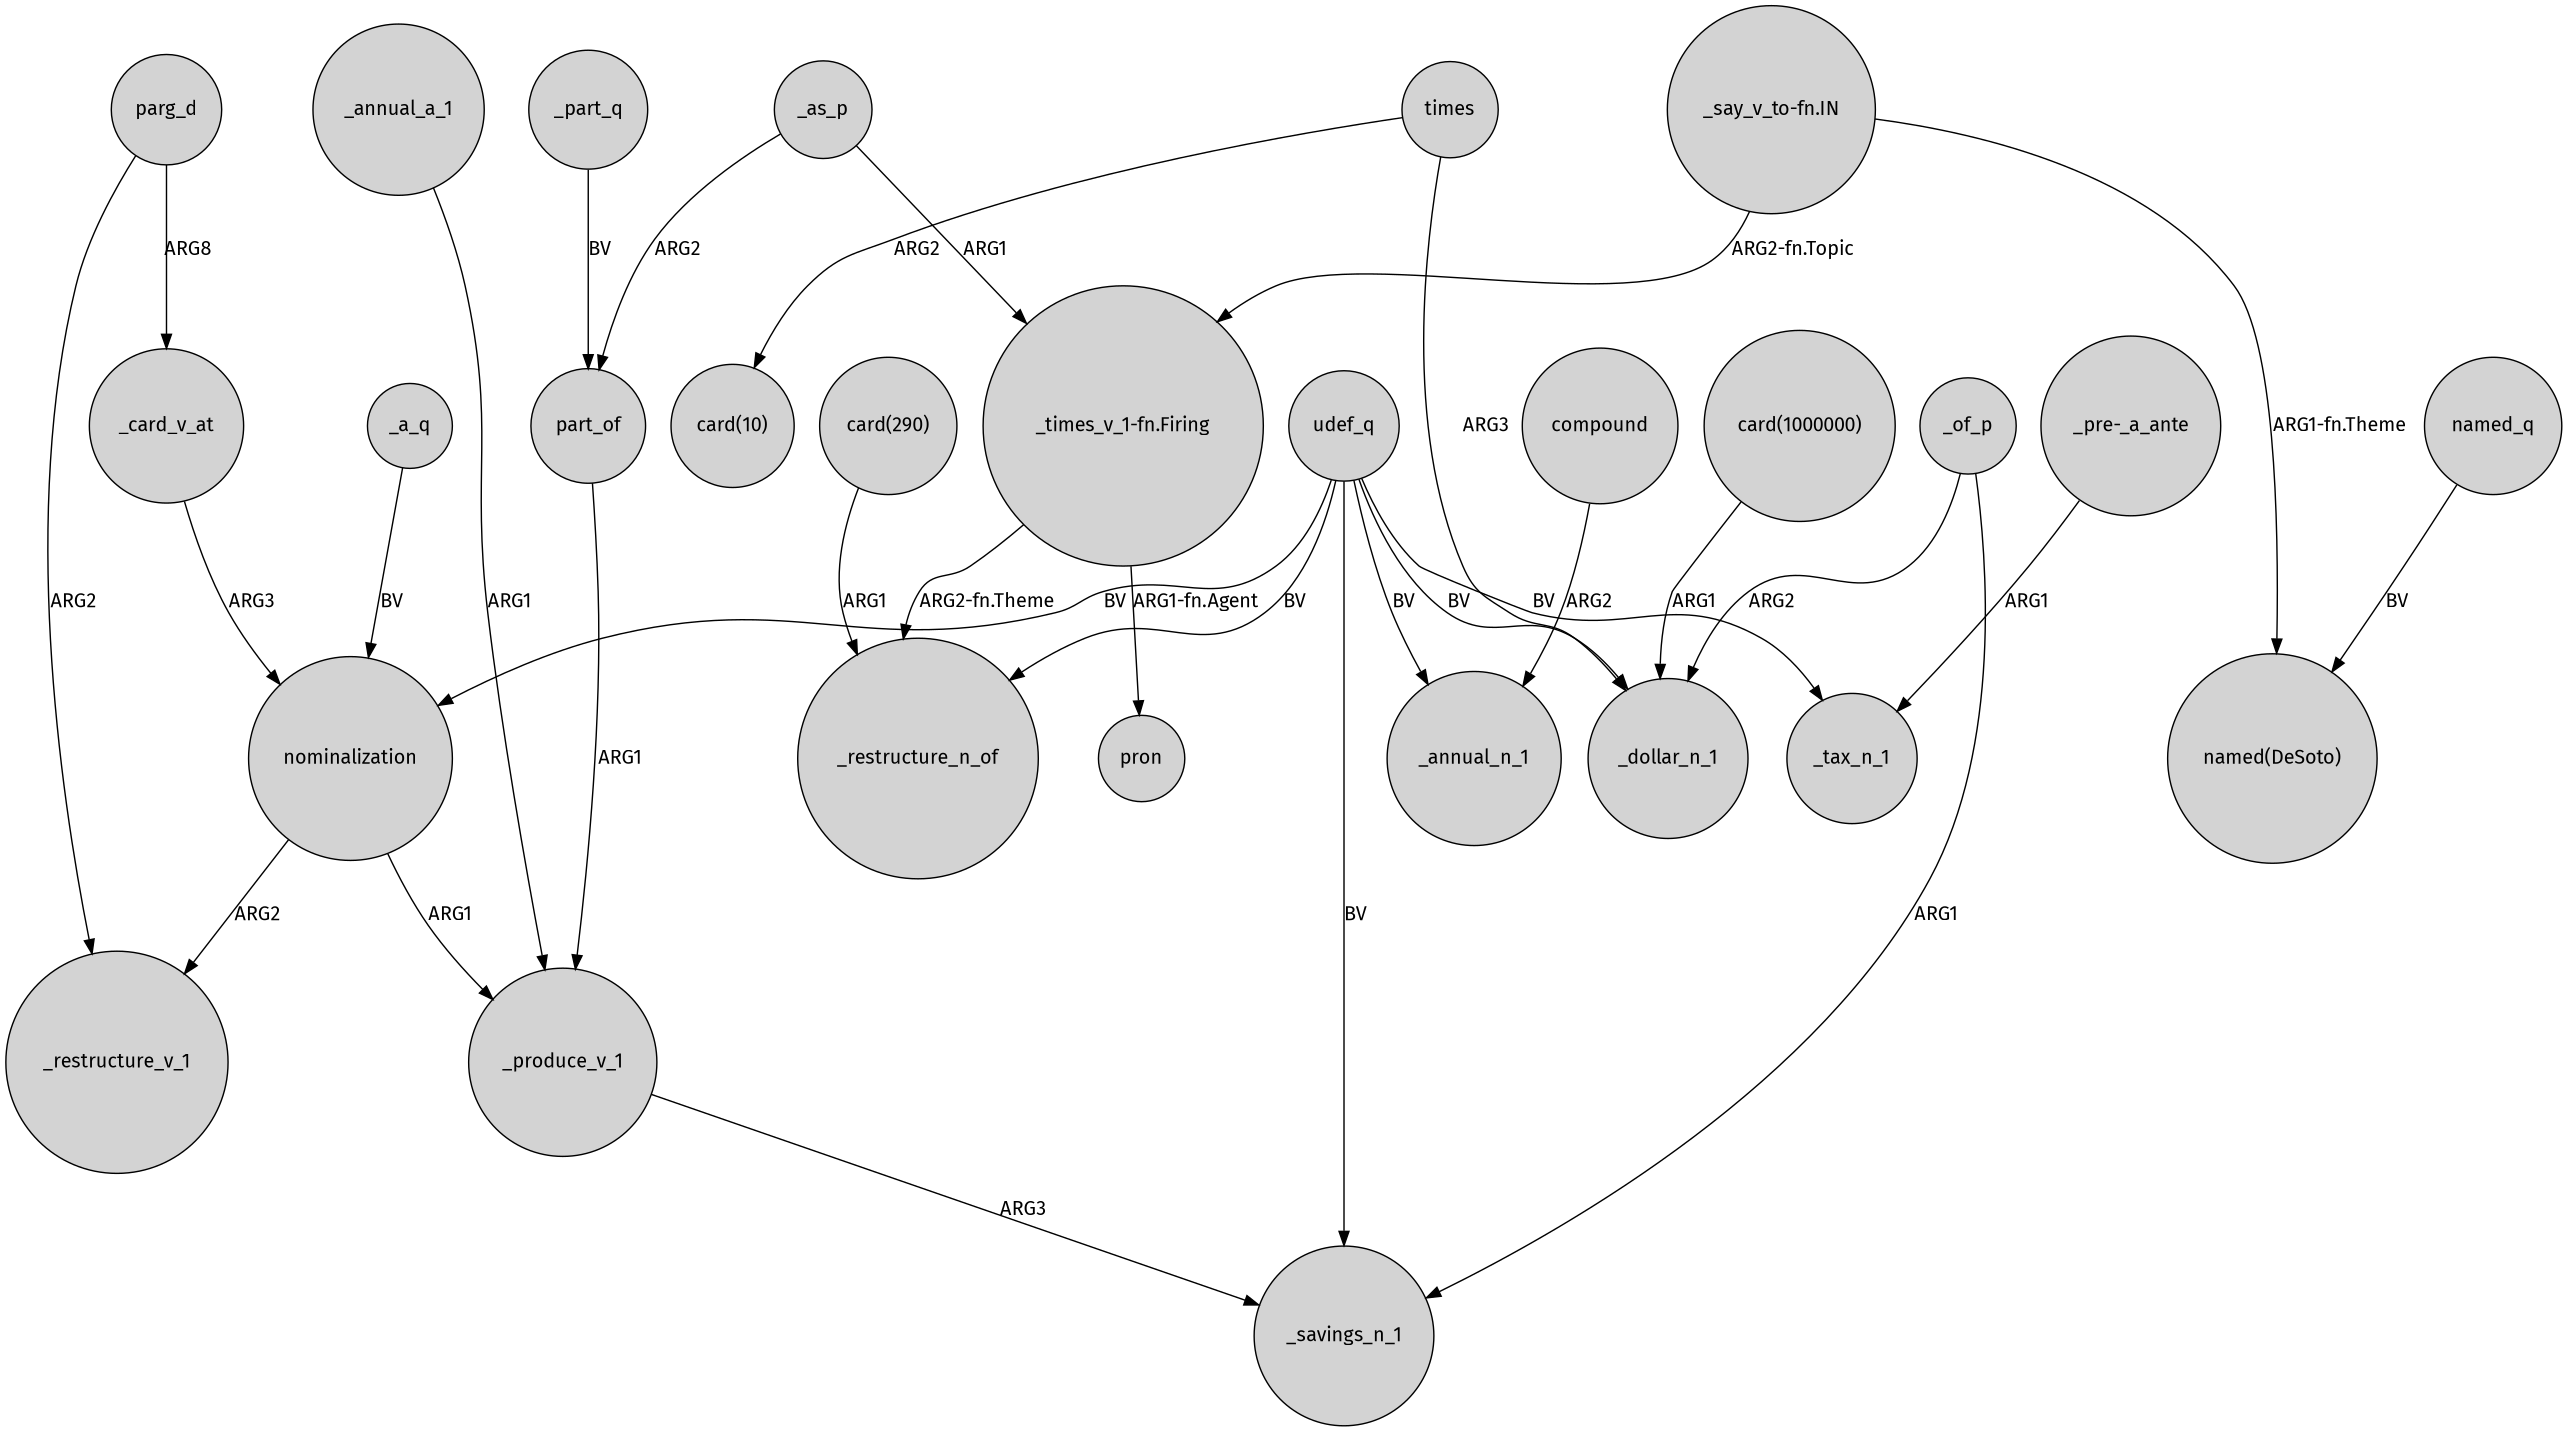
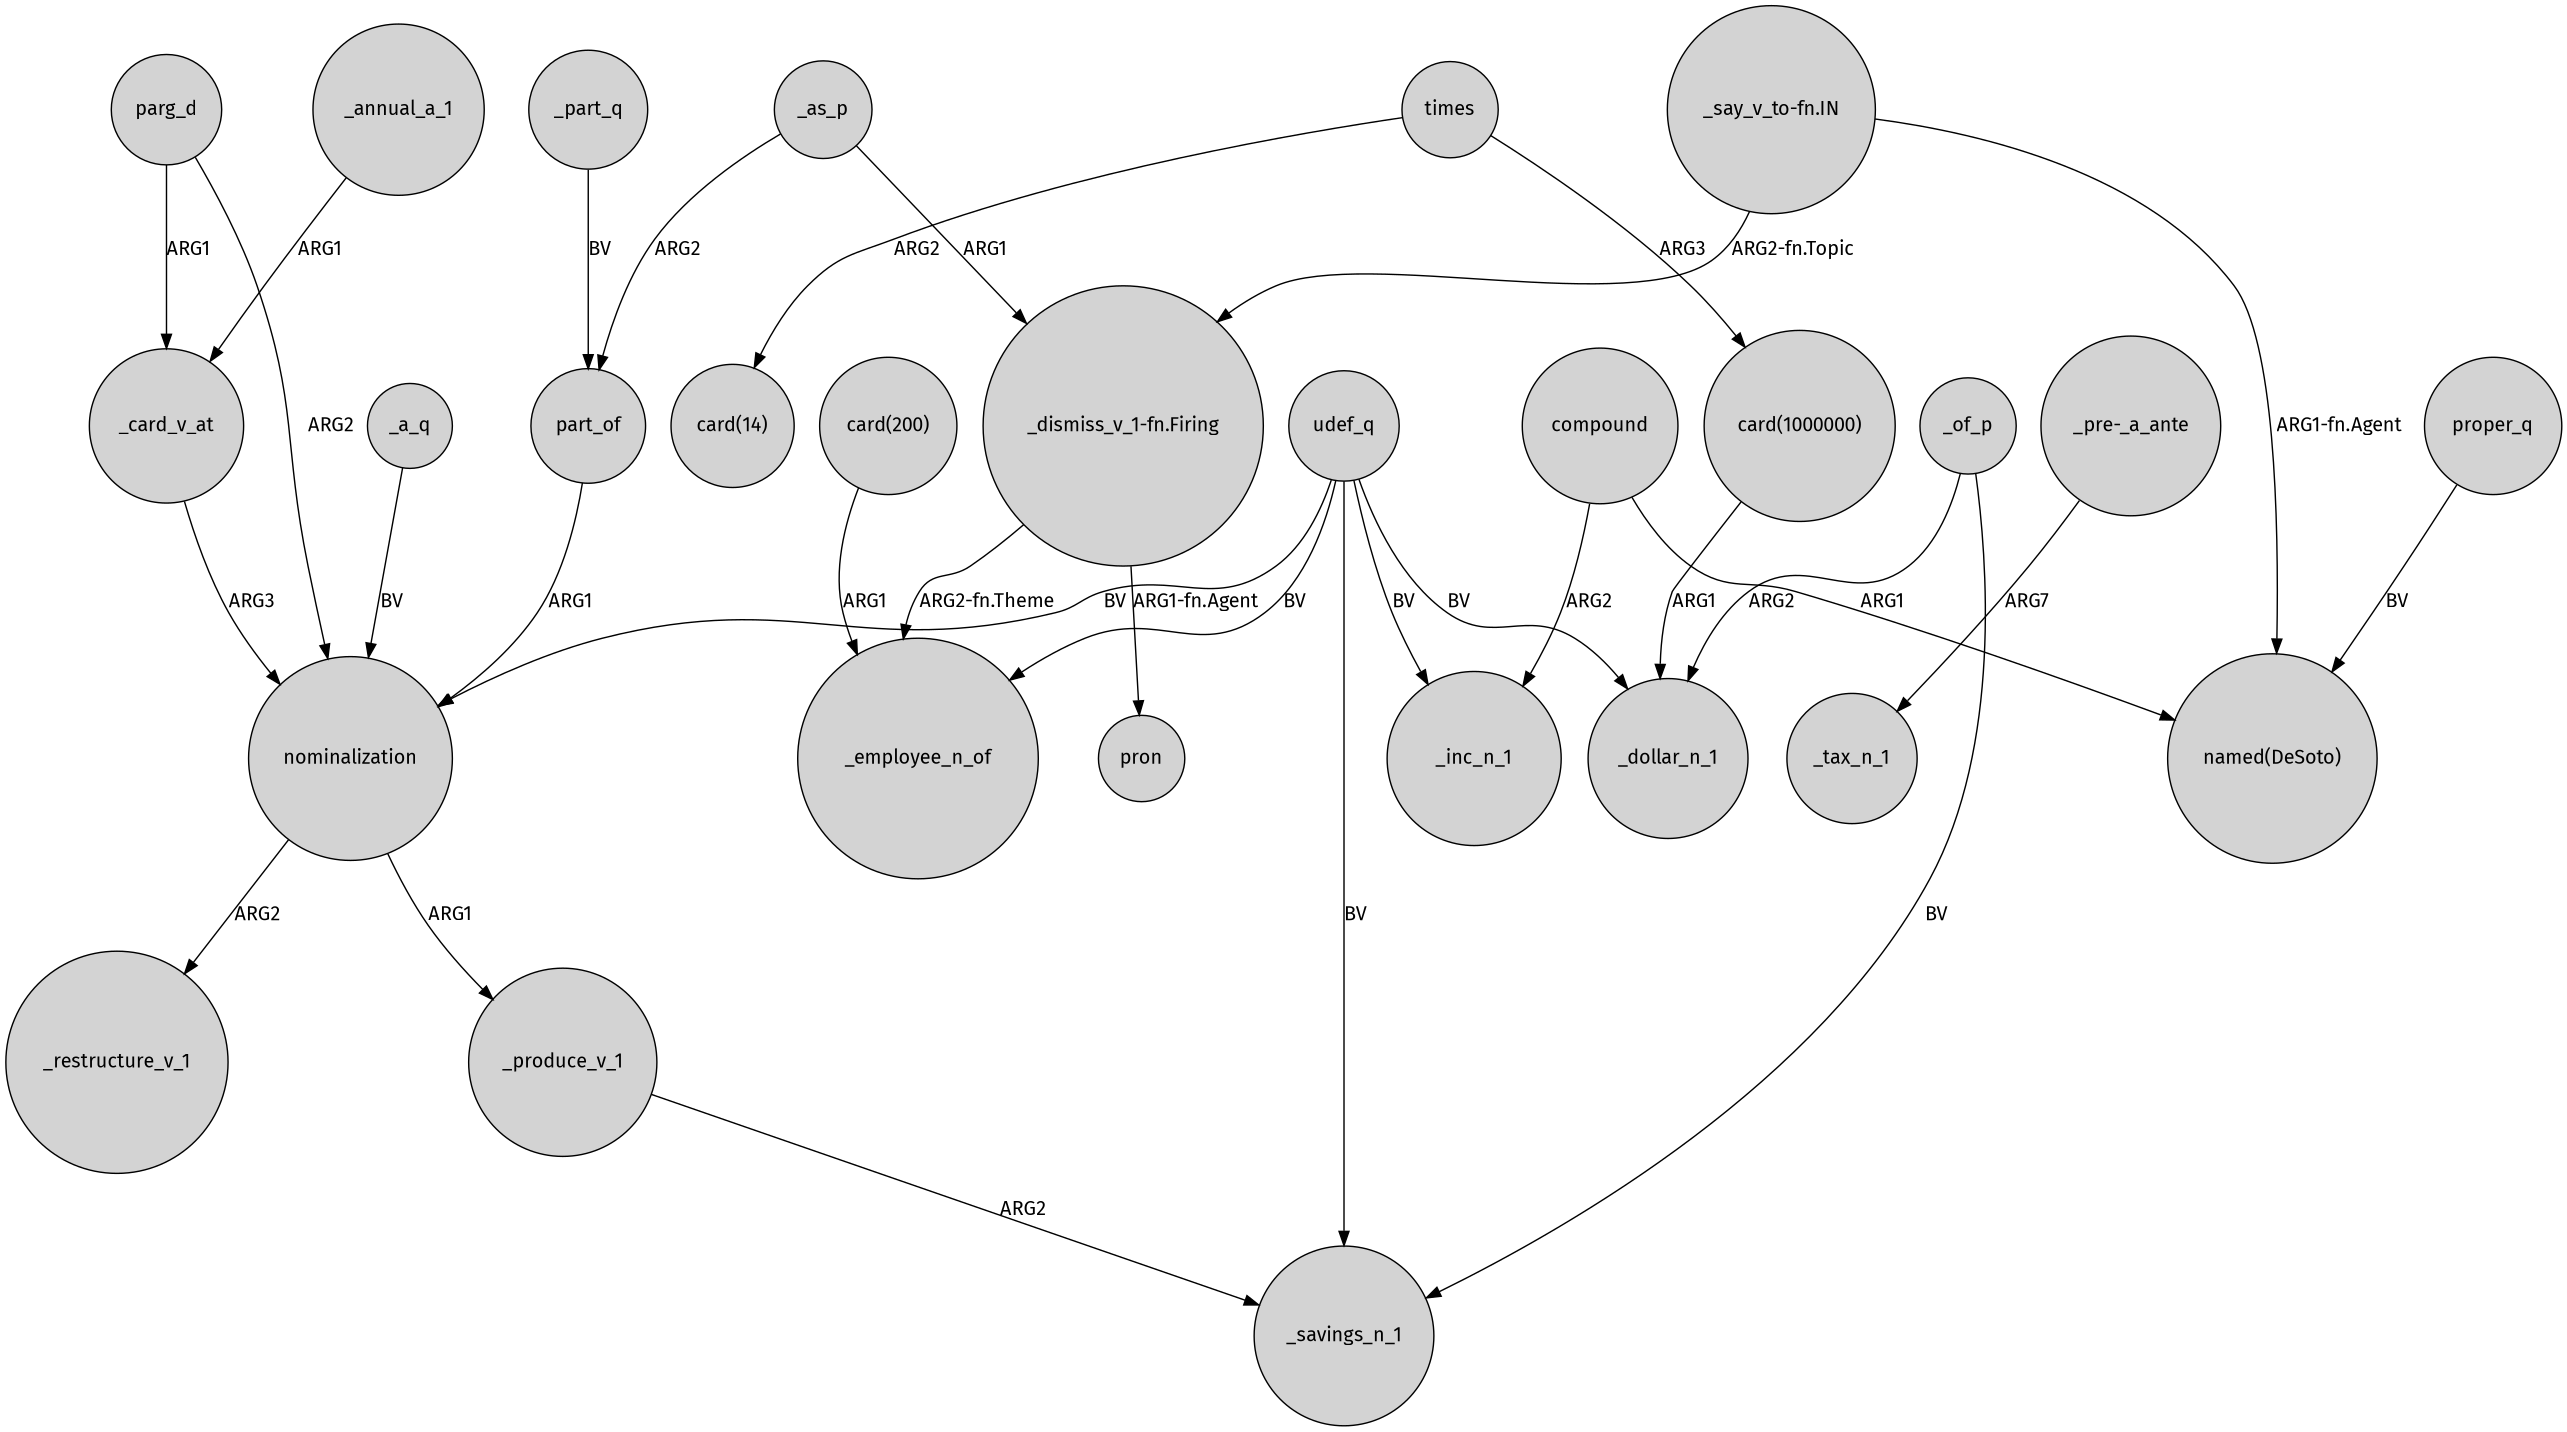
edge "parg_d" -> "_card_v_at": label "ARG8" -> "ARG1"
node "card(10)": label "card(10)" -> "card(14)"
node "card(290)": label "card(290)" -> "card(200)"
node "_times_v_1-fn.Firing": label "_times_v_1-fn.Firing" -> "_dismiss_v_1-fn.Firing"
edge "_say_v_to-fn.IN" -> "named(DeSoto)": label "ARG1-fn.Theme" -> "ARG1-fn.Agent"
node "named_q": label "named_q" -> "proper_q"
edge "times" -> "_dollar_n_1": now "times" -> "card(1000000)"
edge "parg_d" -> "_restructure_v_1": now "parg_d" -> "nominalization"
edge "_annual_a_1" -> "_produce_v_1": now "_annual_a_1" -> "_card_v_at"
edge "_pre-_a_ante" -> "_tax_n_1": label "ARG1" -> "ARG7"
edge "udef_q" -> "_tax_n_1": removed, label "BV"
edge "compound" -> "named(DeSoto)": added, label "ARG1"
edge "part_of" -> "_produce_v_1": now "part_of" -> "nominalization"
node "_restructure_n_of": label "_restructure_n_of" -> "_employee_n_of"
node "_annual_n_1": label "_annual_n_1" -> "_inc_n_1"
edge "_of_p" -> "_savings_n_1": label "ARG1" -> "BV"
edge "_produce_v_1" -> "_savings_n_1": label "ARG3" -> "ARG2"
